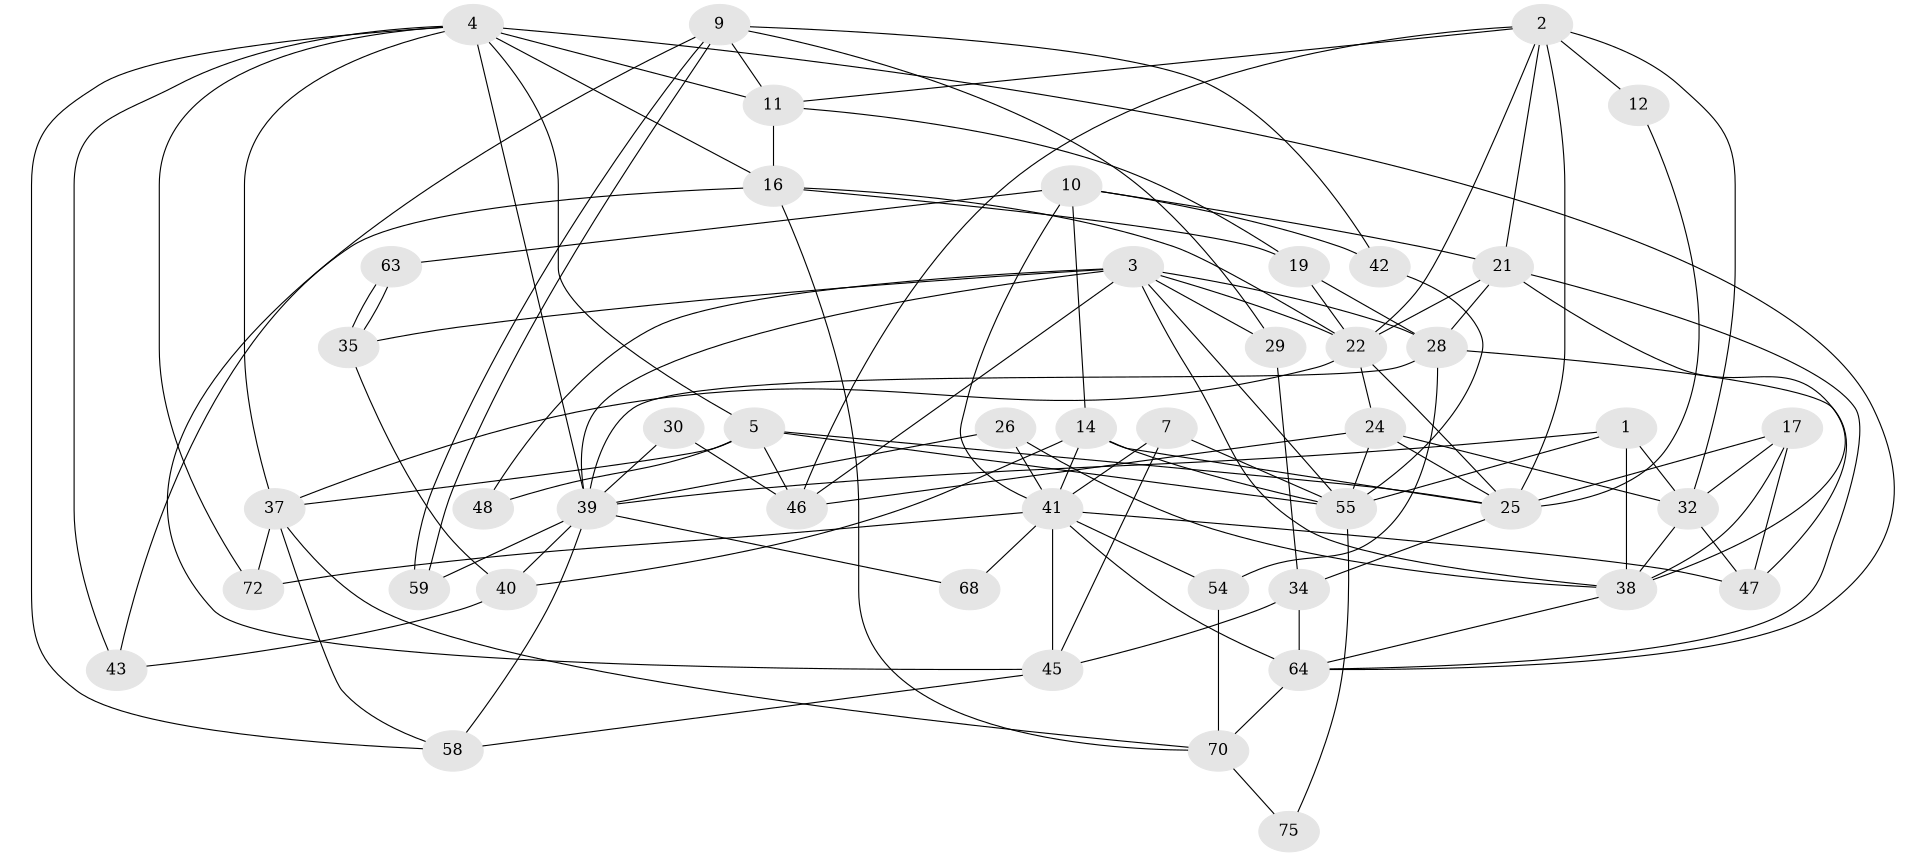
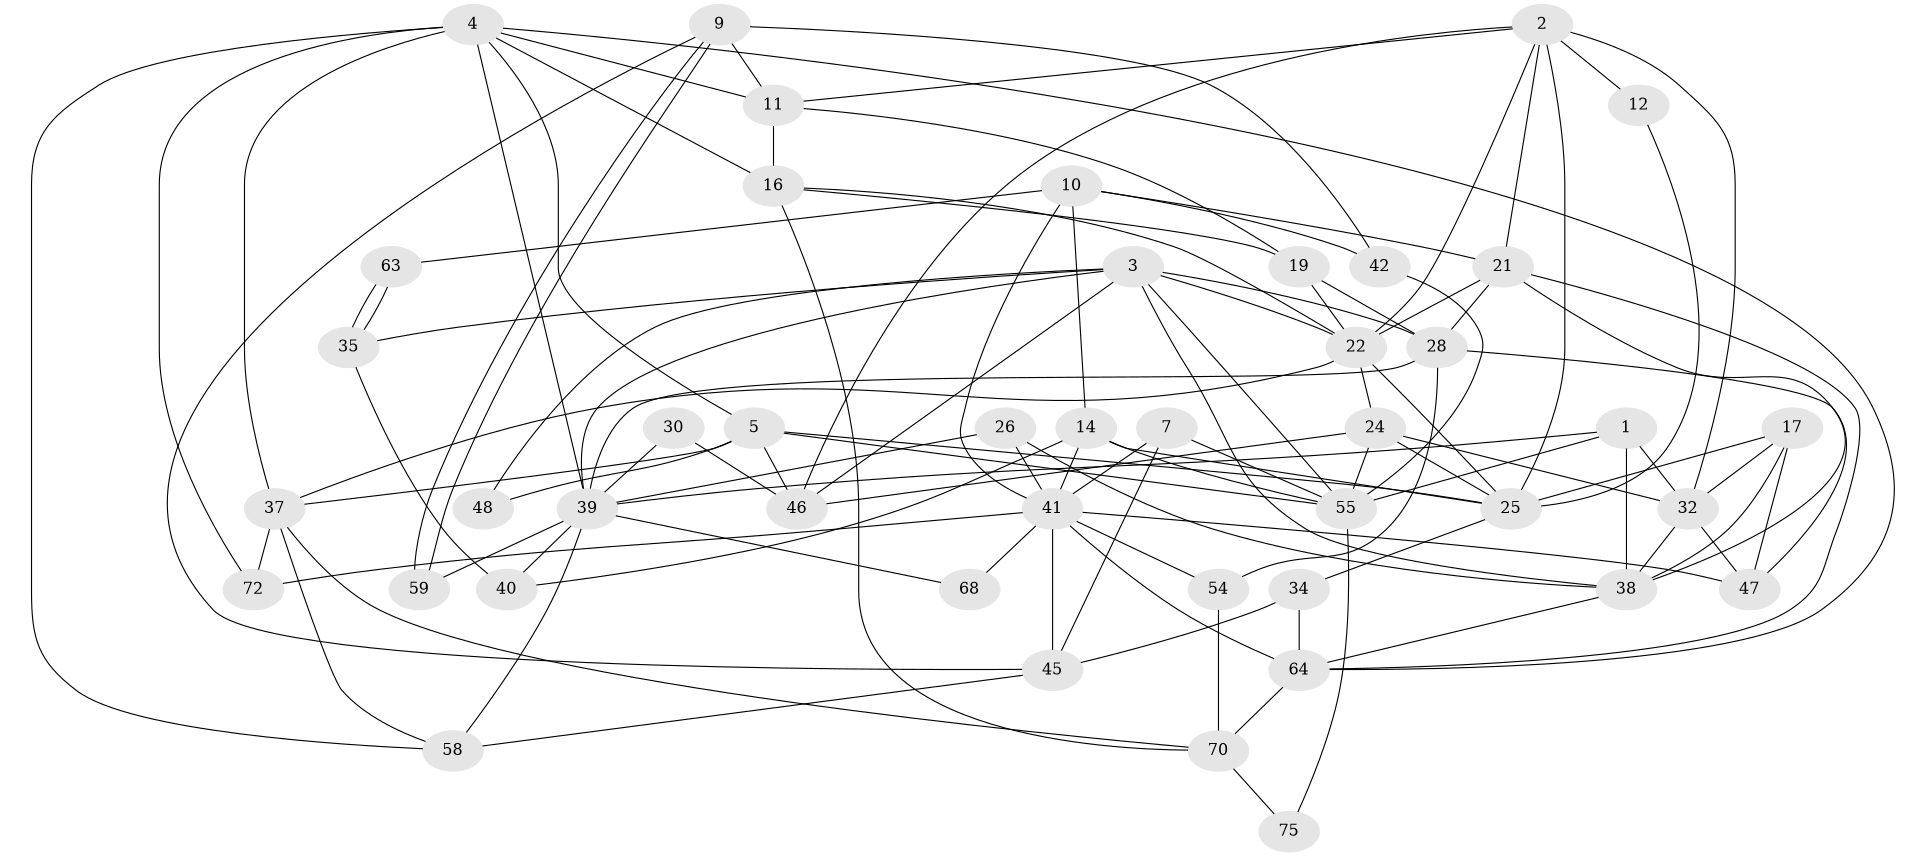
node "29": removed
node "43": removed
